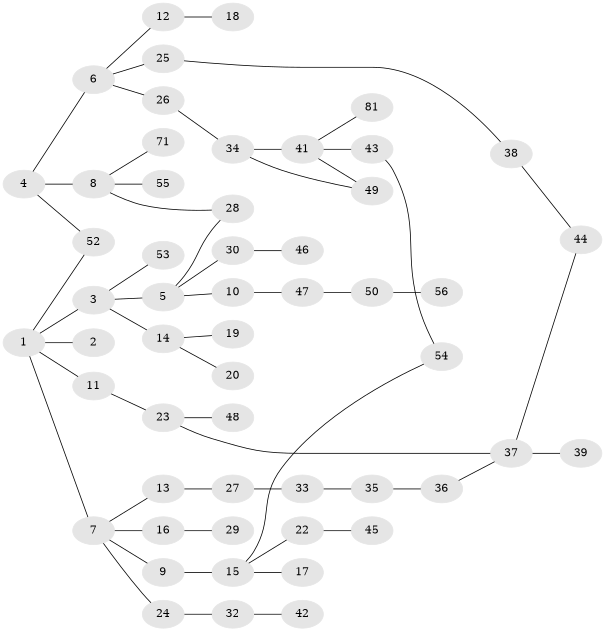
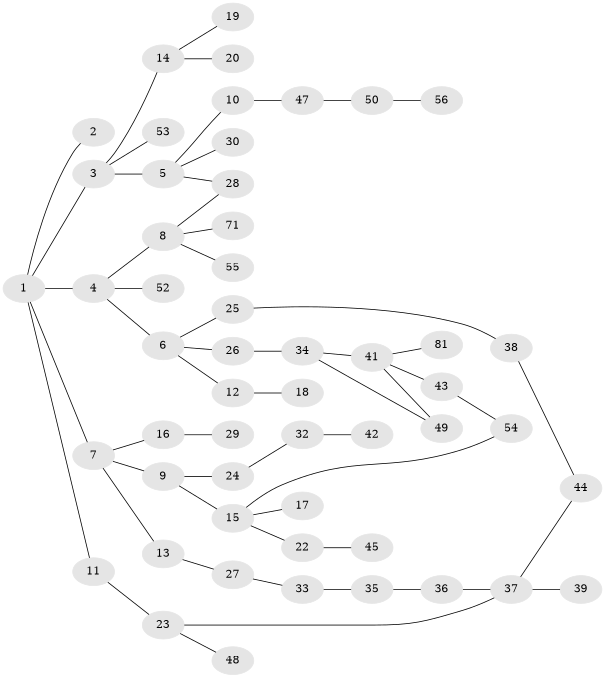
node "46": removed
edge "52" -- "1": now "4" -- "1"
edge "7" -- "24": now "9" -- "24"
